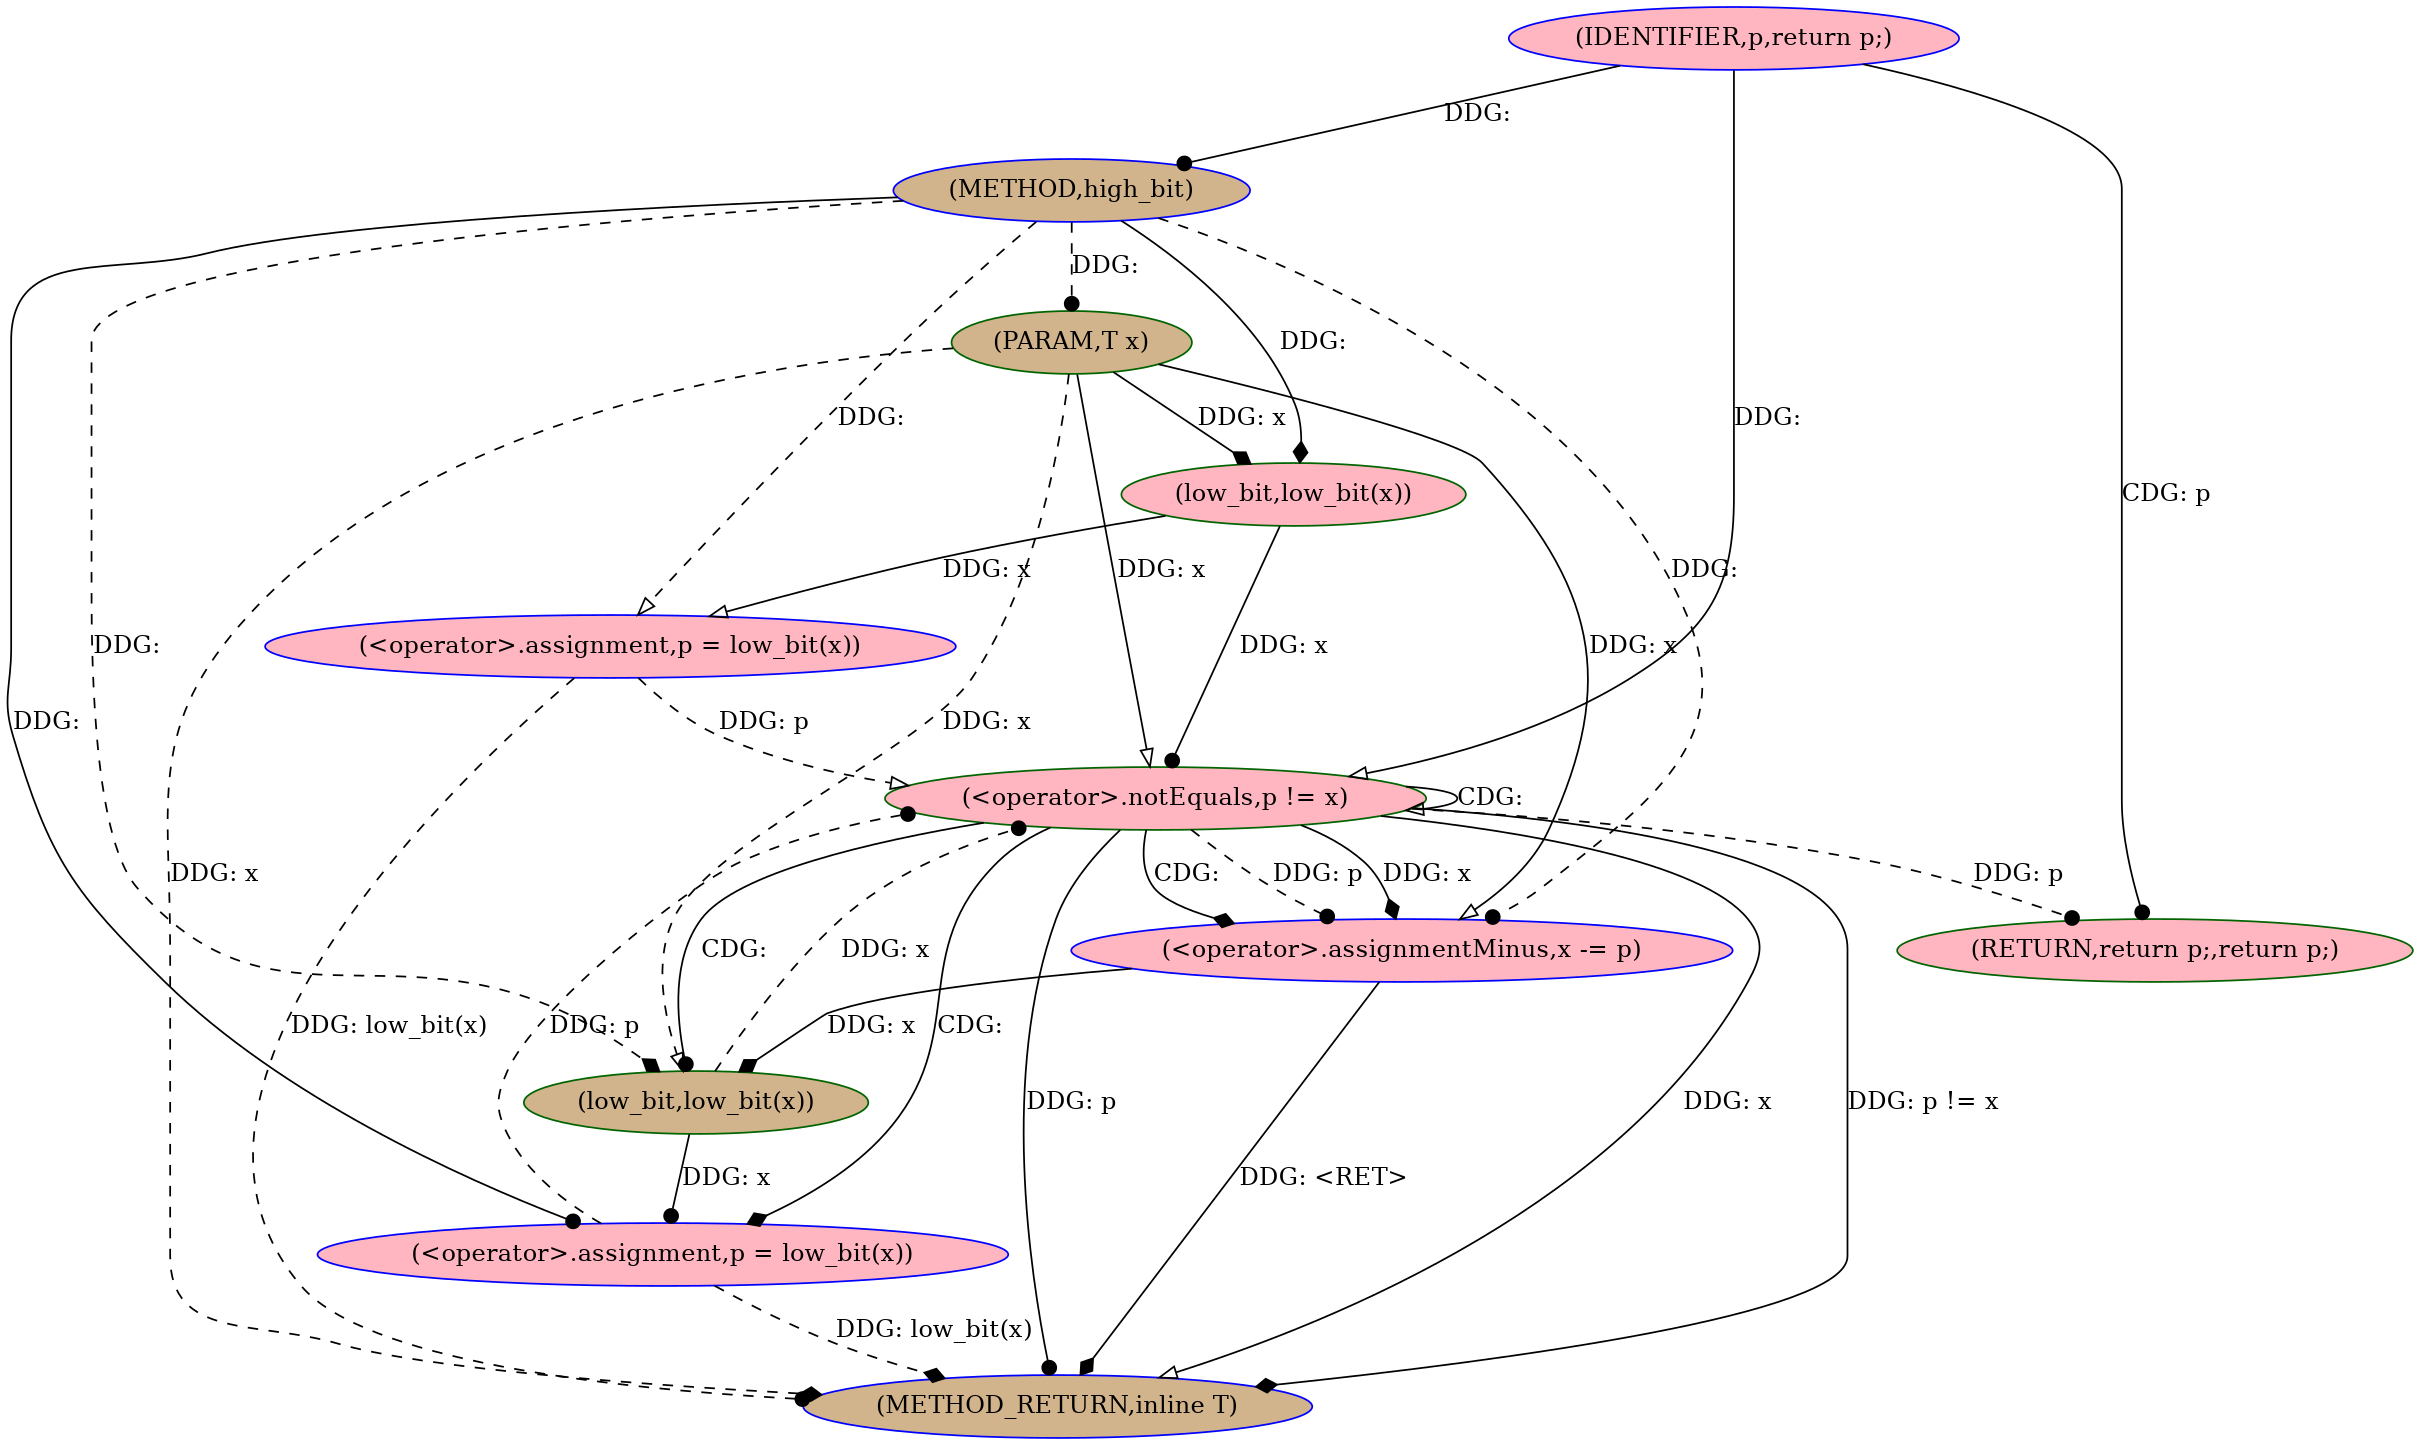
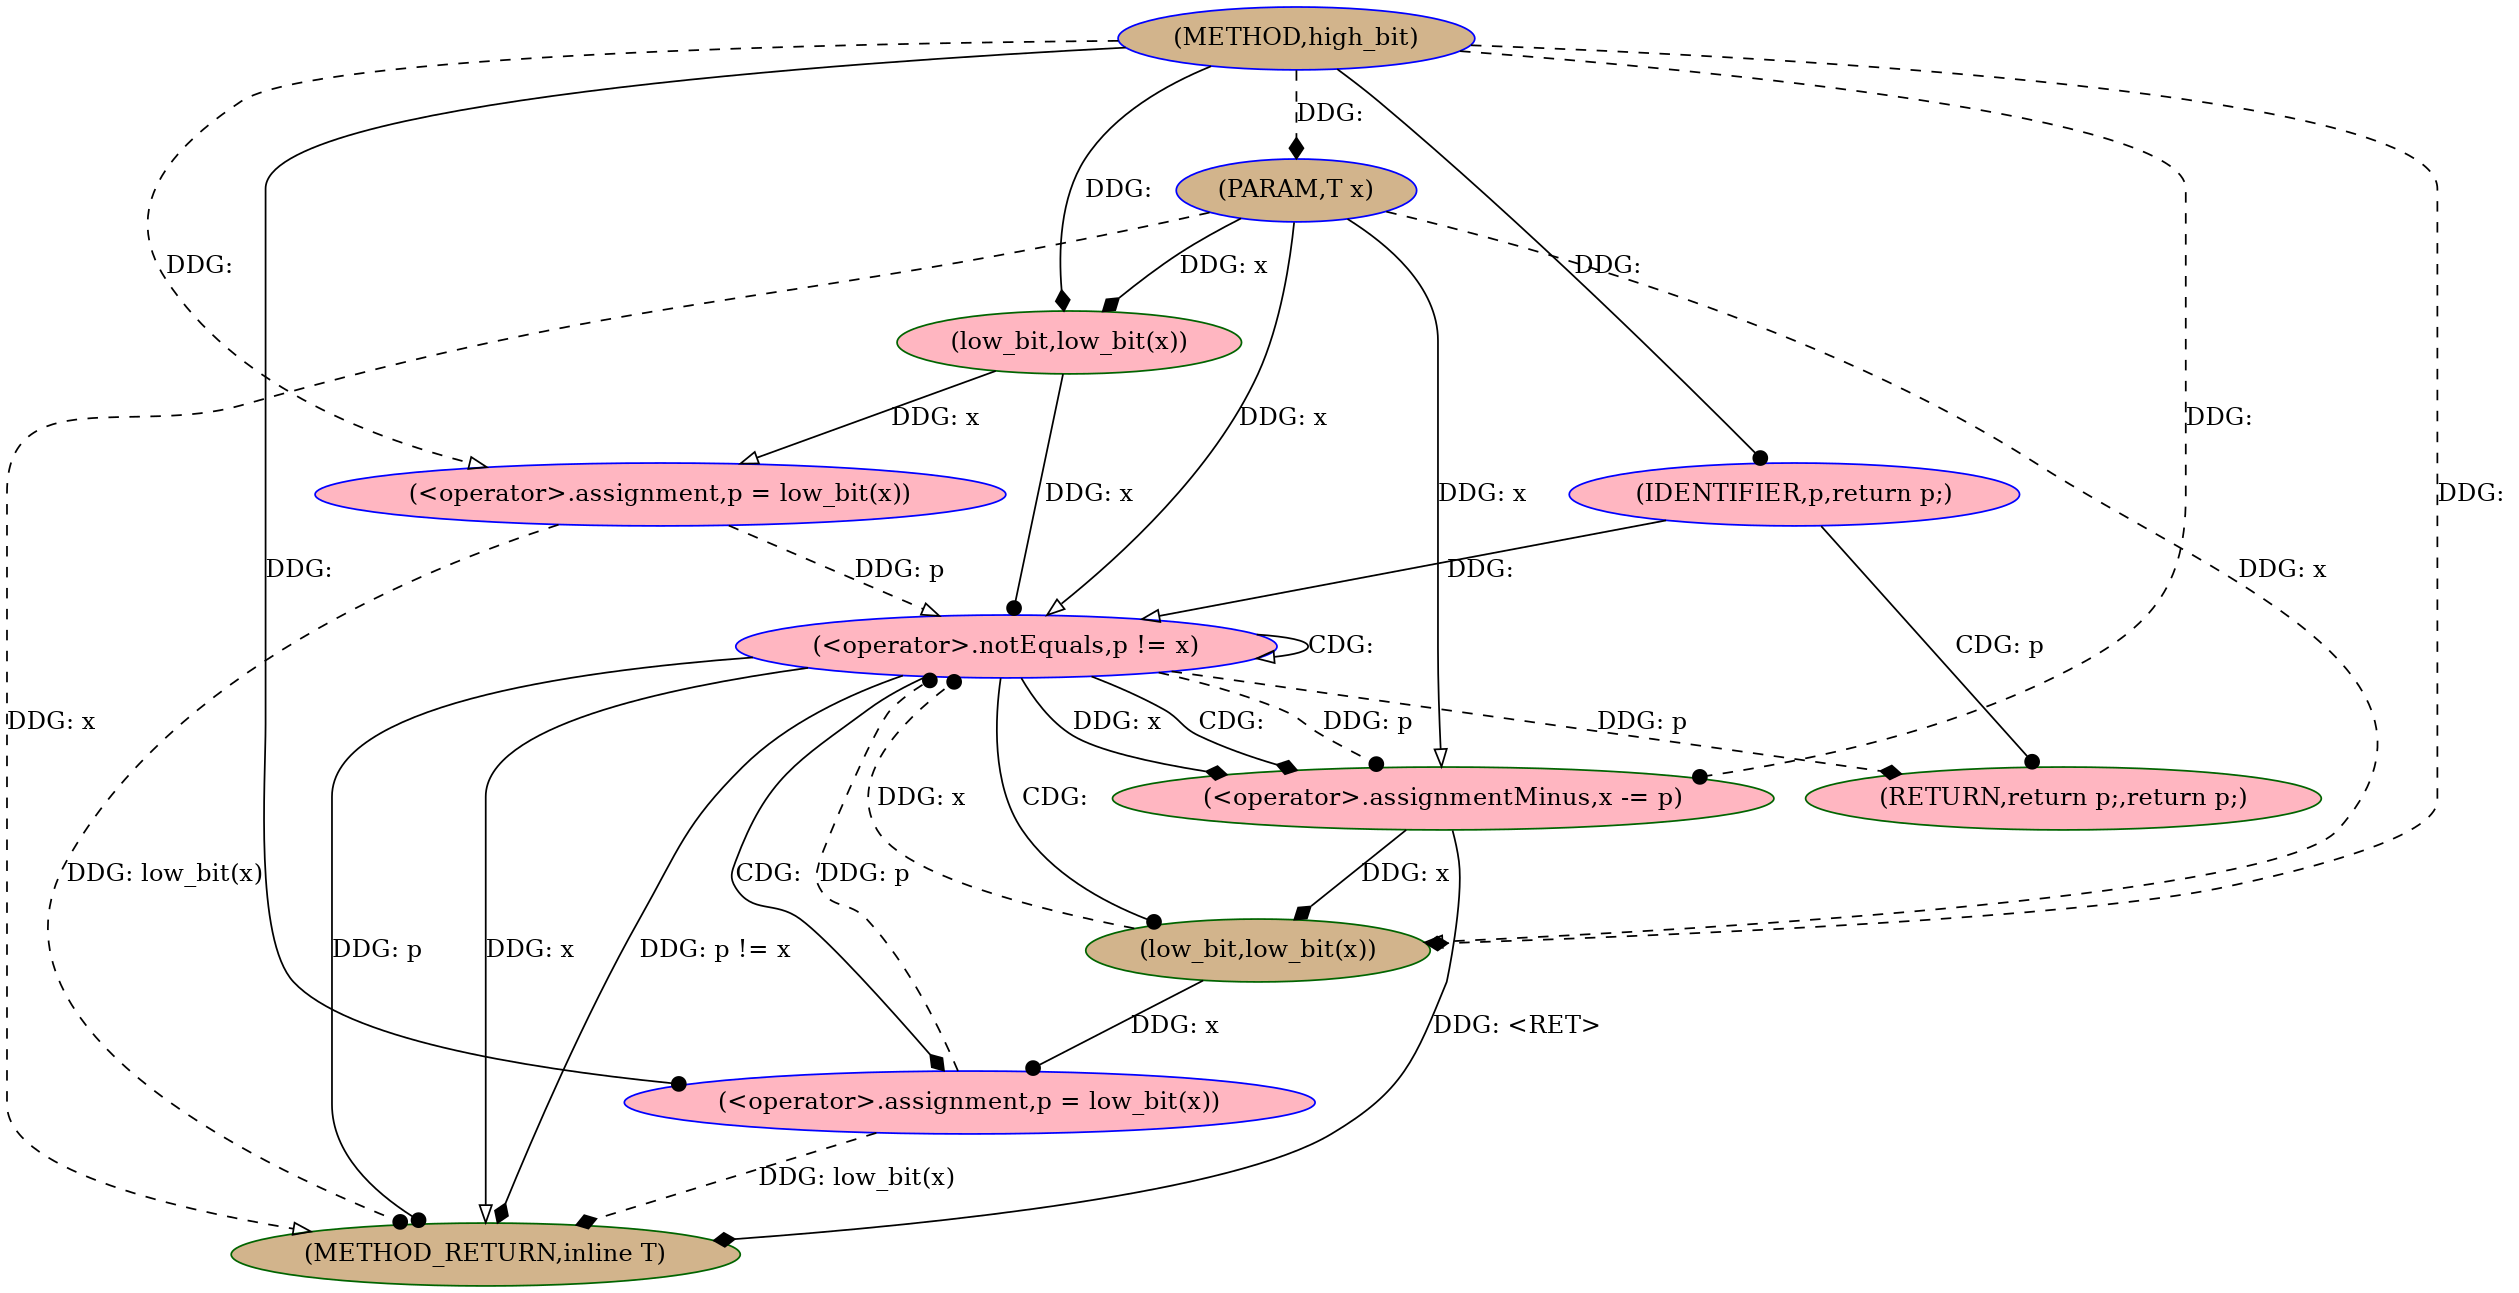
edge "(IDENTIFIER,p,return p;)" -> "(METHOD,high_bit)": reversed
edge "(METHOD,high_bit)" -> "(PARAM,T x)": arrowhead dot -> diamond
node "(PARAM,T x)": color darkgreen -> blue
node "(<operator>.notEquals,p != x)": color darkgreen -> blue
edge "(<operator>.notEquals,p != x)" -> "(RETURN,return p;,return p;)": arrowhead dot -> diamond
edge "(PARAM,T x)" -> "(METHOD_RETURN,inline T)": arrowhead diamond -> onormal
node "(<operator>.assignmentMinus,x -= p)": color blue -> darkgreen
node "(METHOD_RETURN,inline T)": color blue -> darkgreen
